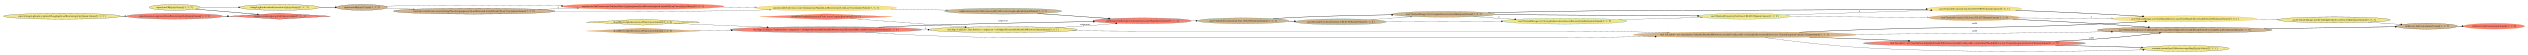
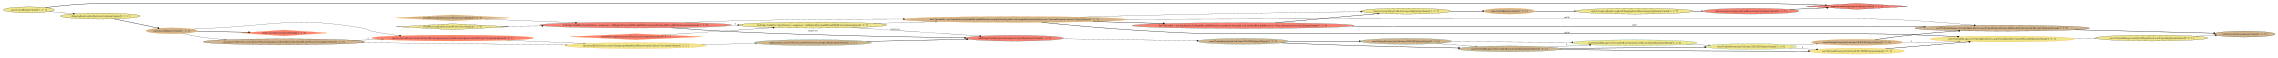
node "expectLastCall()@@@17@@@['1', '1', '1']": color black -> darkorange
node "expectLastCall()@@@11@@@['1', '1', '1']": added
edge "verify(activeTaskCreator)@@@27@@@['1', '1', '1']" -> "verify(activeTaskCreator)@@@35@@@['1', '1', '0']": now "expectLastCall()@@@17@@@['1', '1', '1']" -> "verify(activeTaskCreator)@@@35@@@['1', '1', '0']"
node "verify(activeTaskCreator)@@@35@@@['1', '1', '0']": shape ellipse -> diamond
